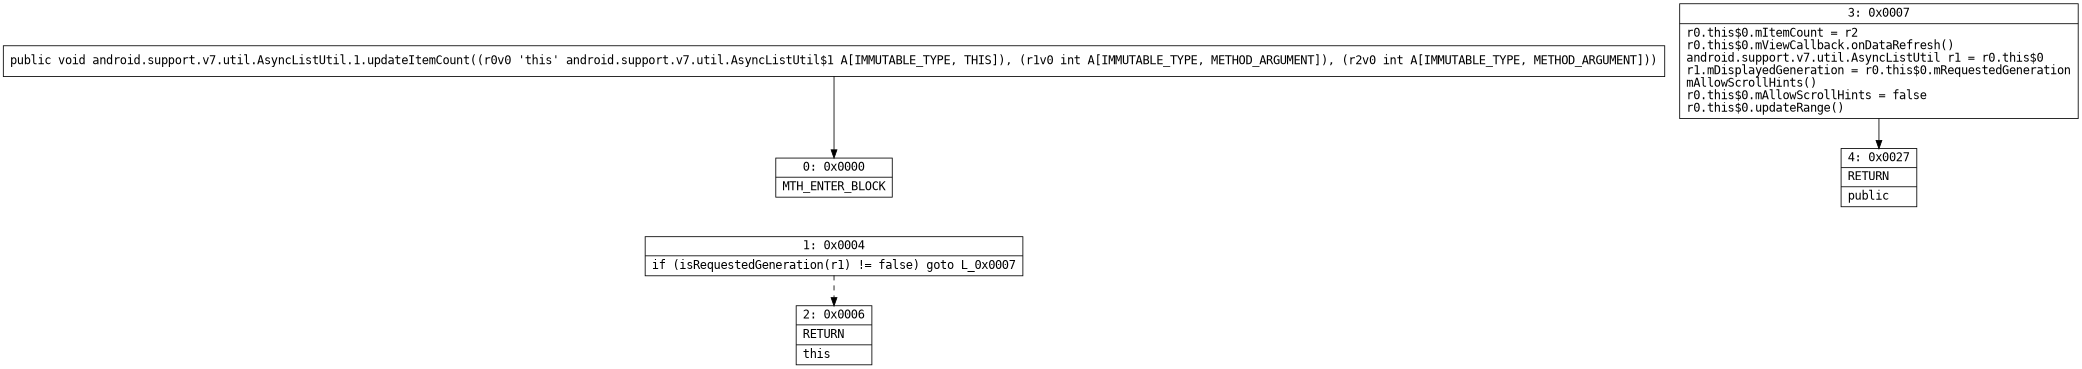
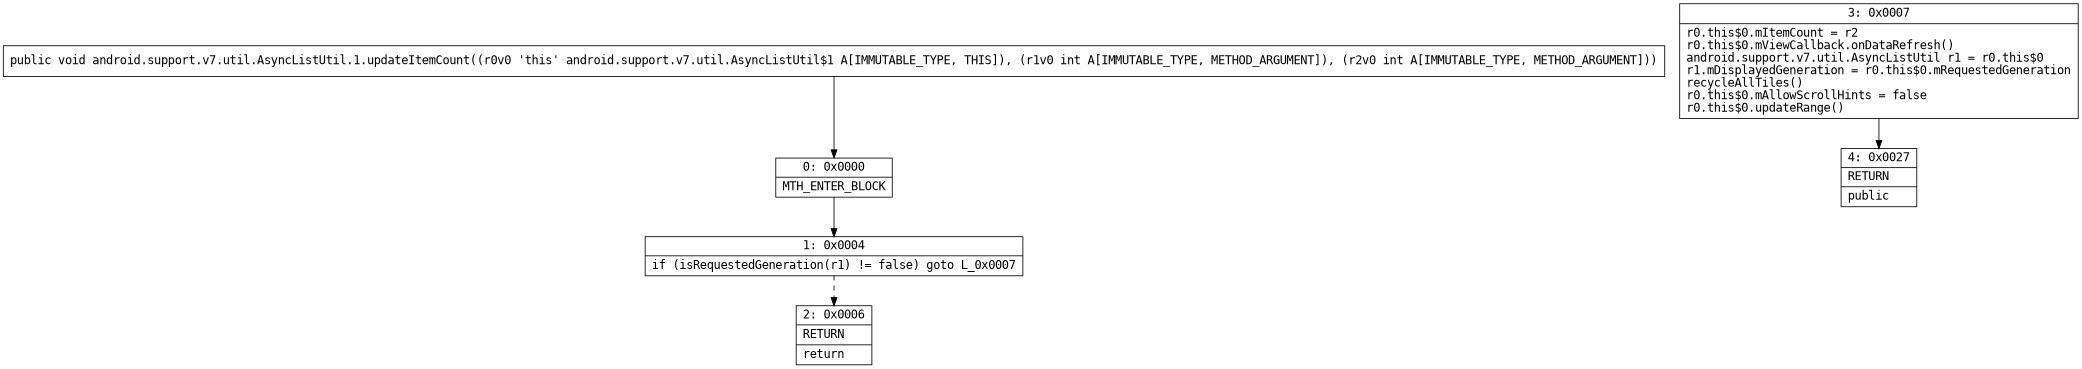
node "3: 0x0007": text "mAllowScrollHints()" -> "recycleAllTiles()"
edge "0: 0x0000" -> "1: 0x0004": added
node "2: 0x0006": text "this" -> "return"
